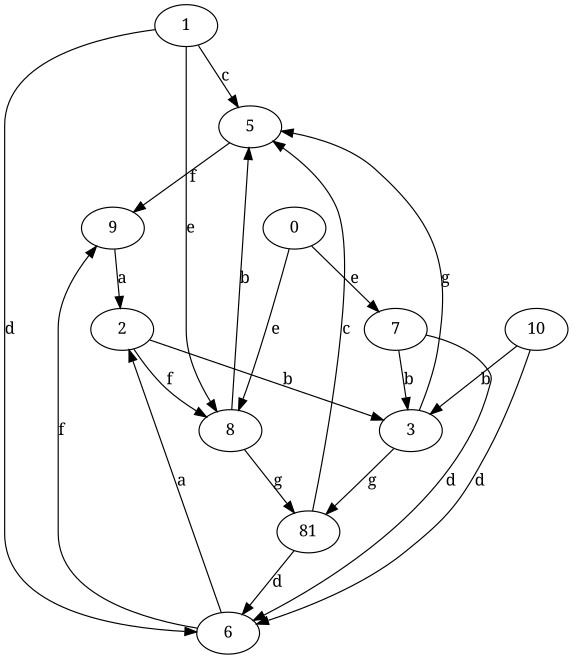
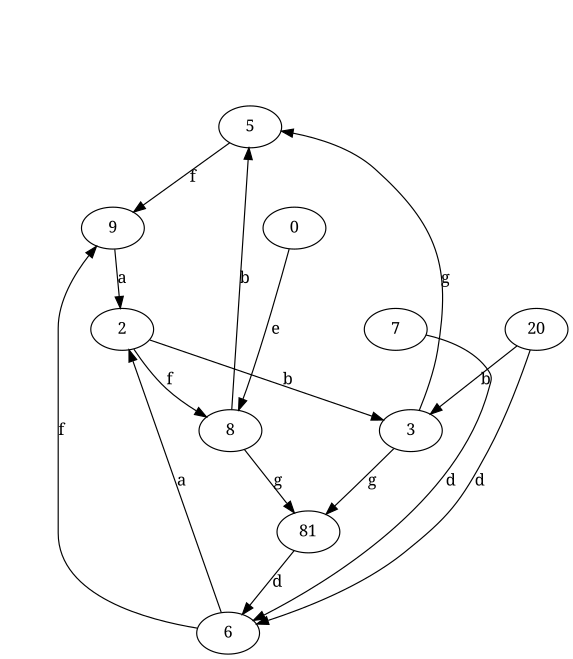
node "1": removed
edge "0" -> "7": removed, label "e"
edge "81" -> "5": removed, label "c"
node "10": label "10" -> "20"
edge "7" -> "3": removed, label "b"
